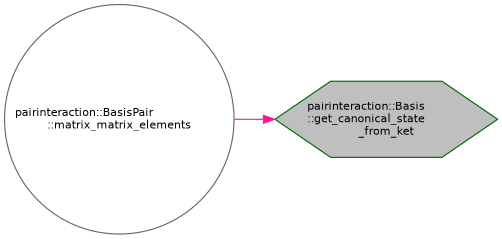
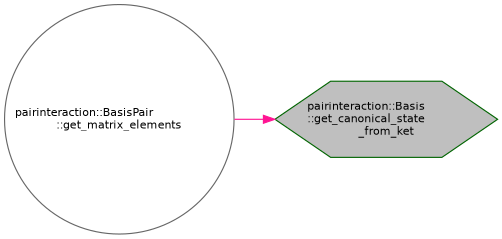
node "pairinteraction::BasisPair ::matrix_matrix_elements": label "pairinteraction::BasisPair ::matrix_matrix_elements" -> "pairinteraction::BasisPair ::get_matrix_elements"
